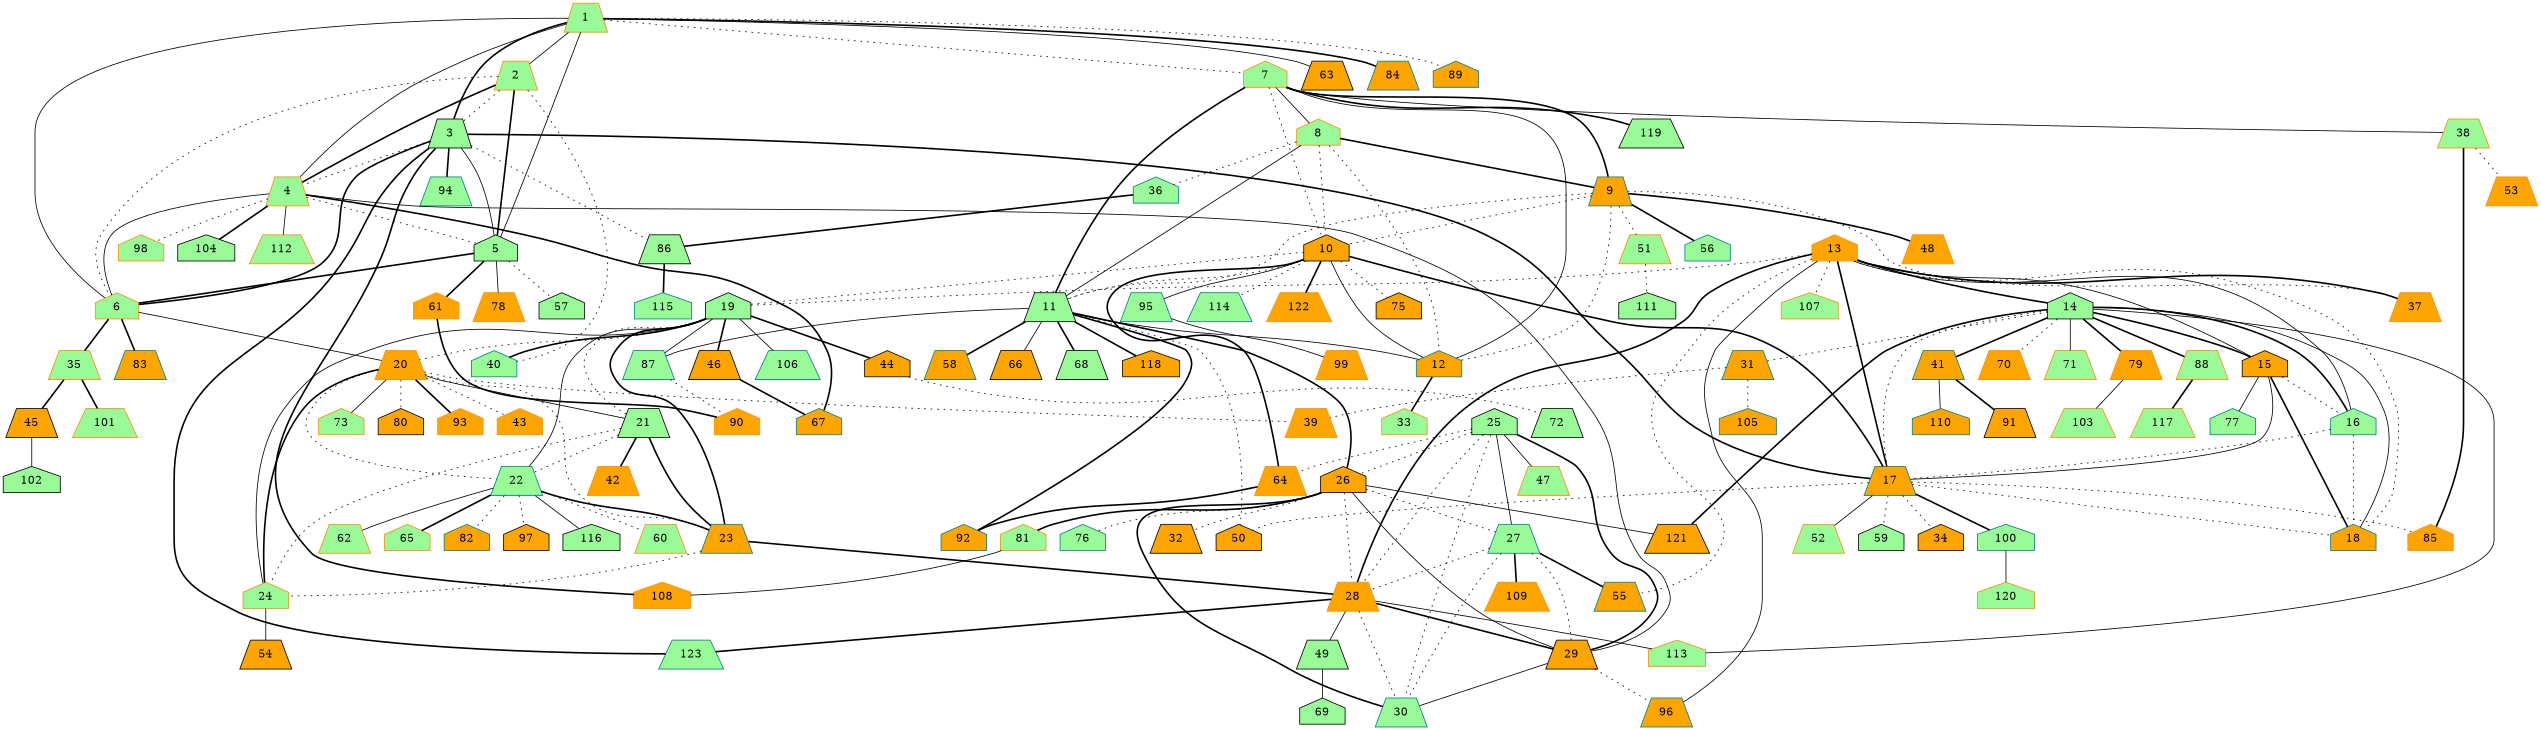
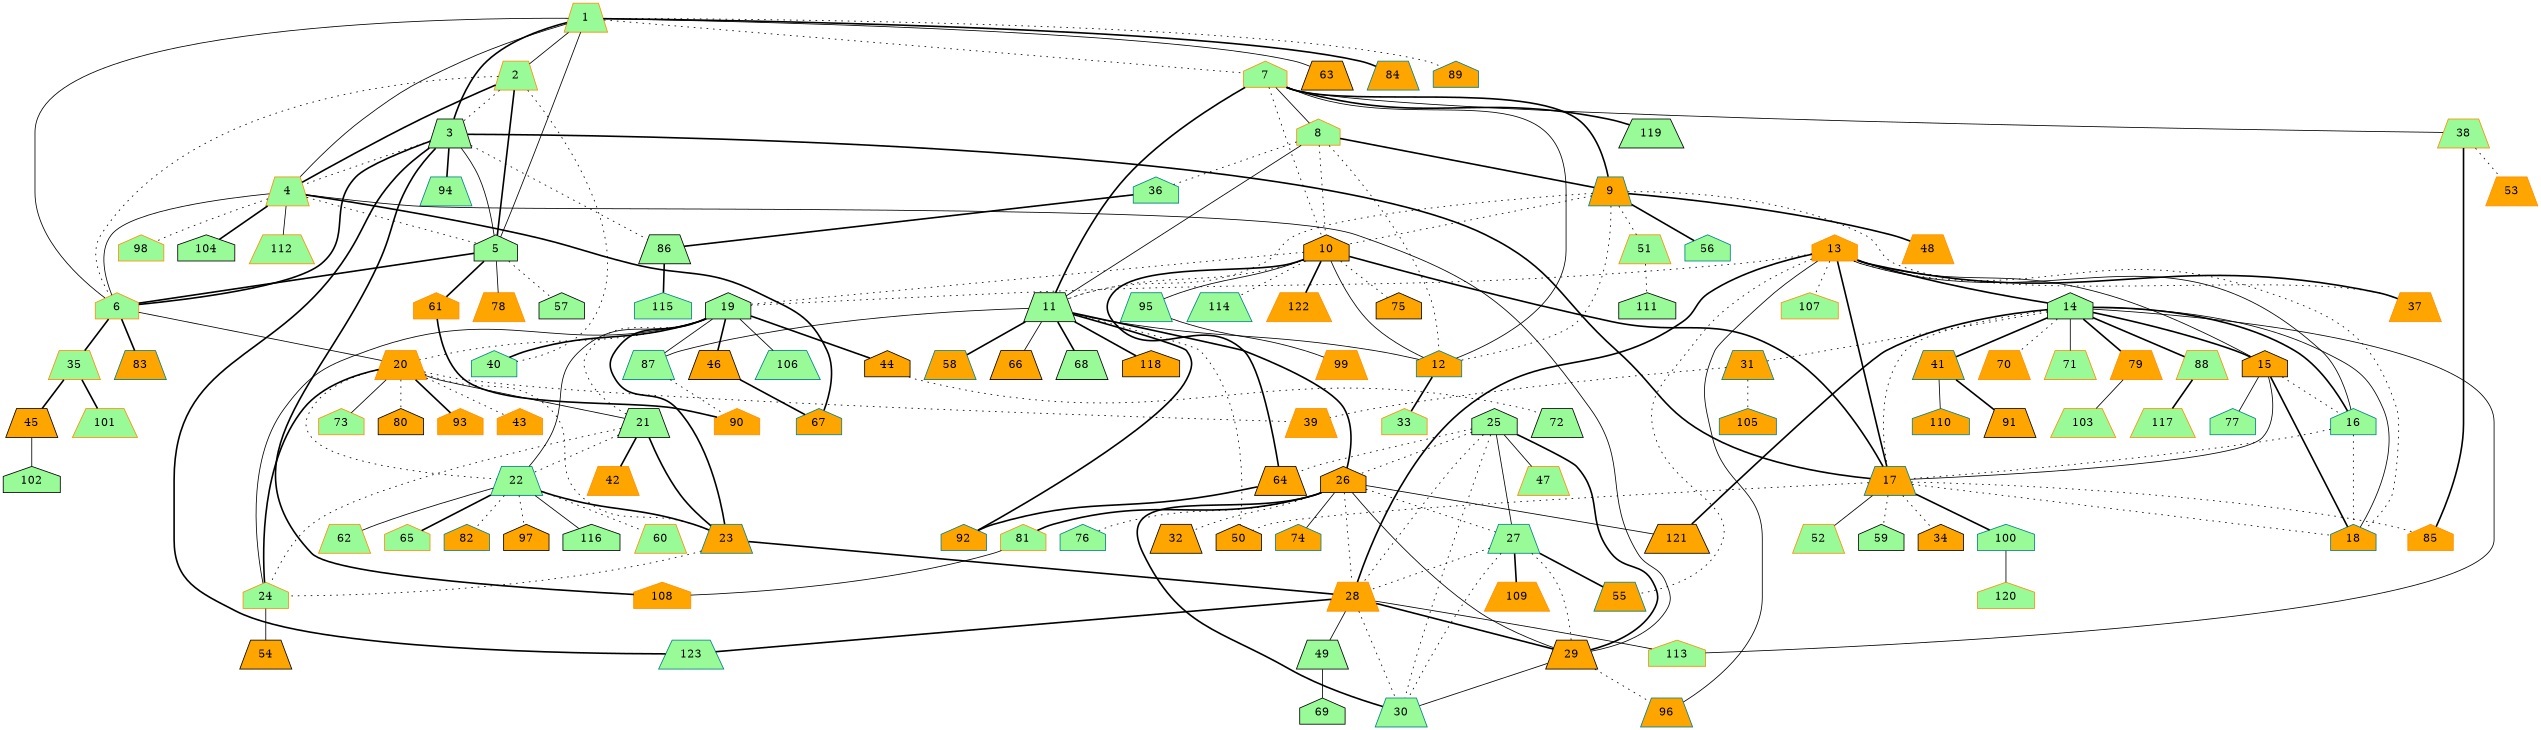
node "64": color darkorange -> black
node "74": added
